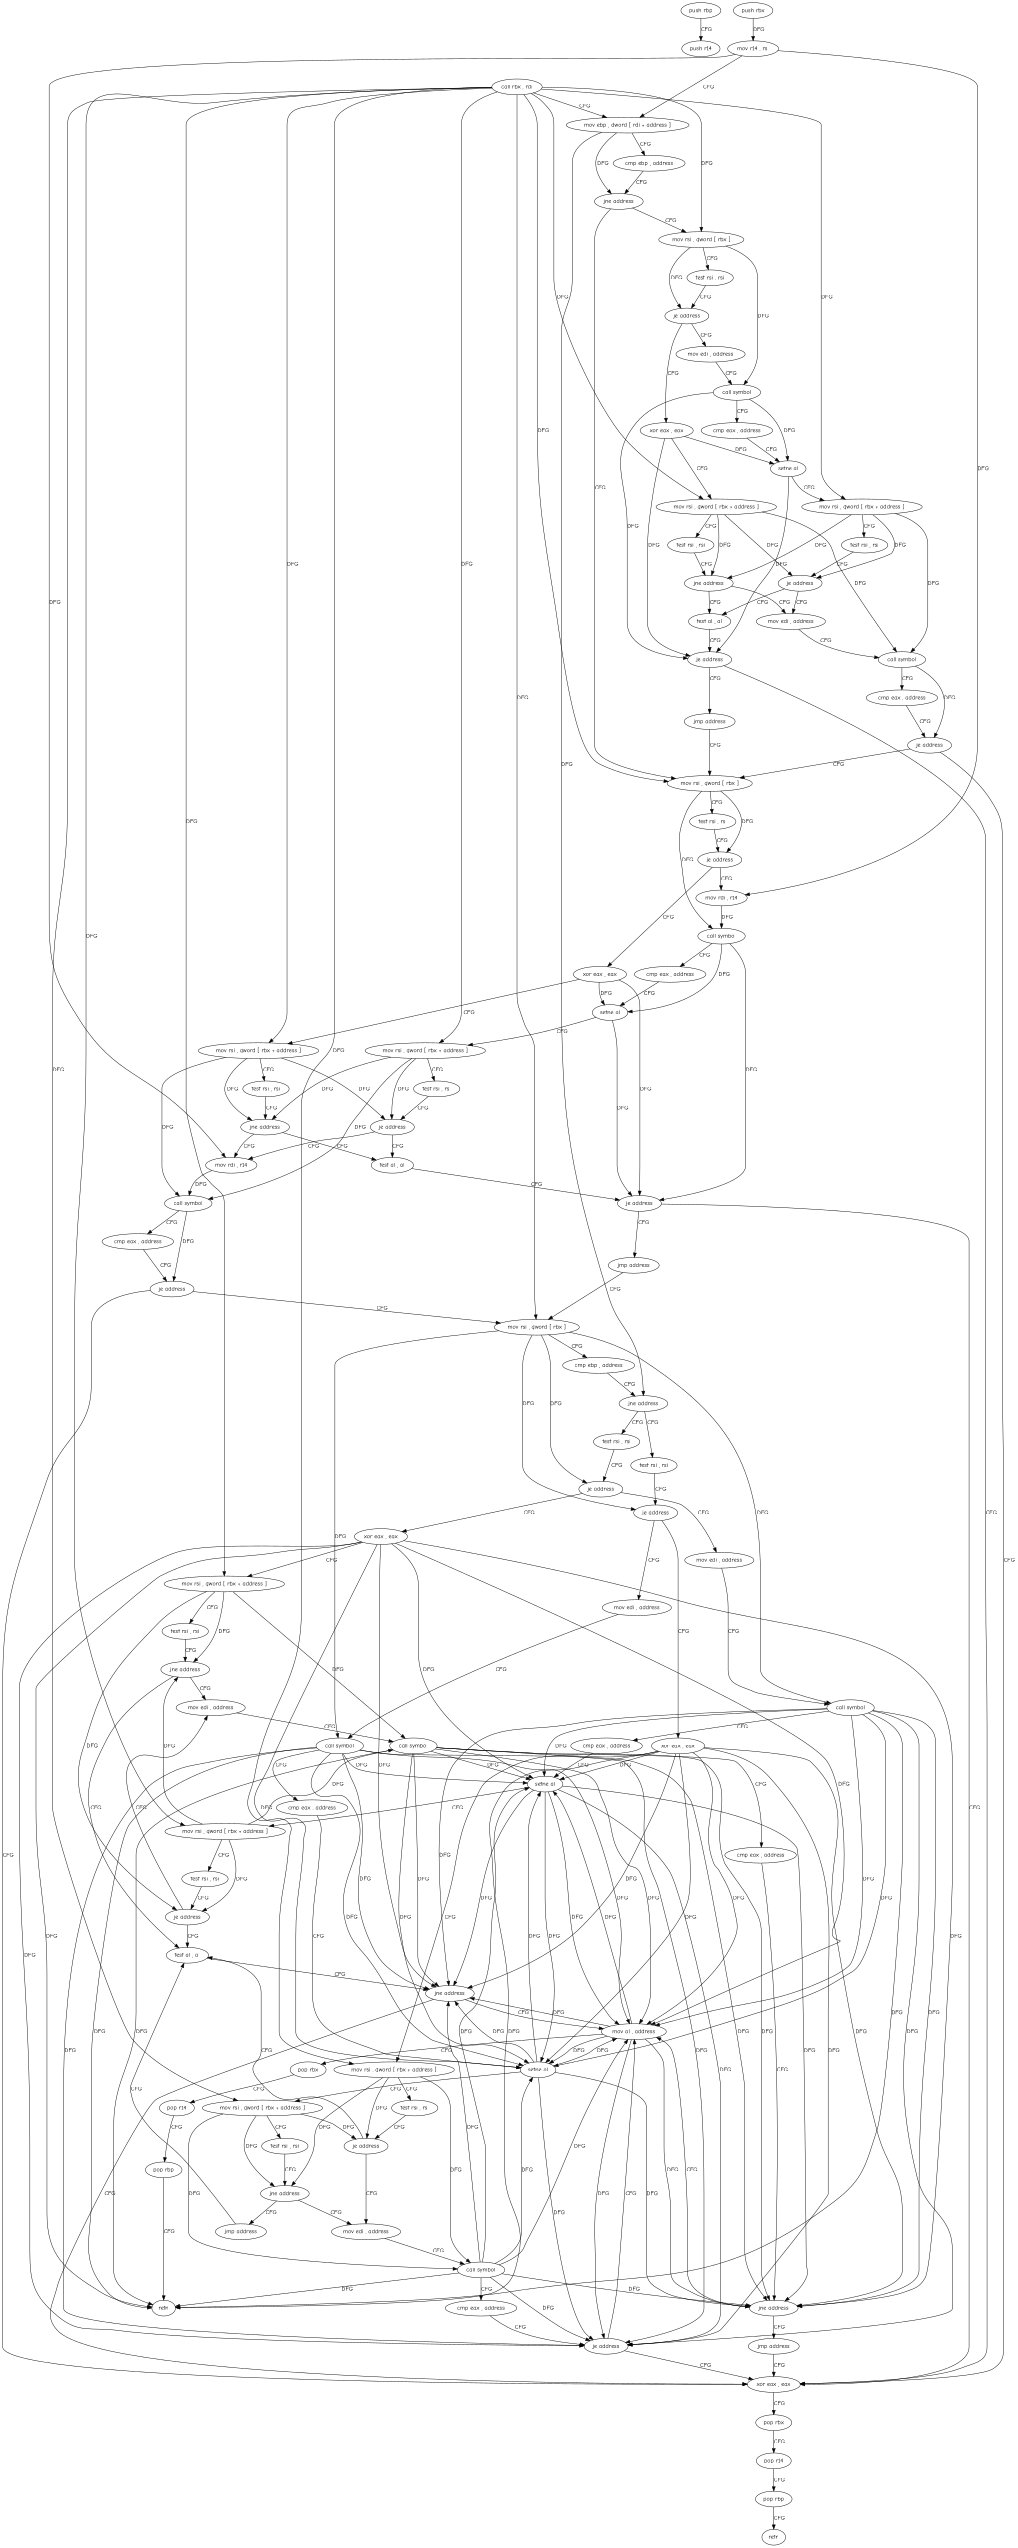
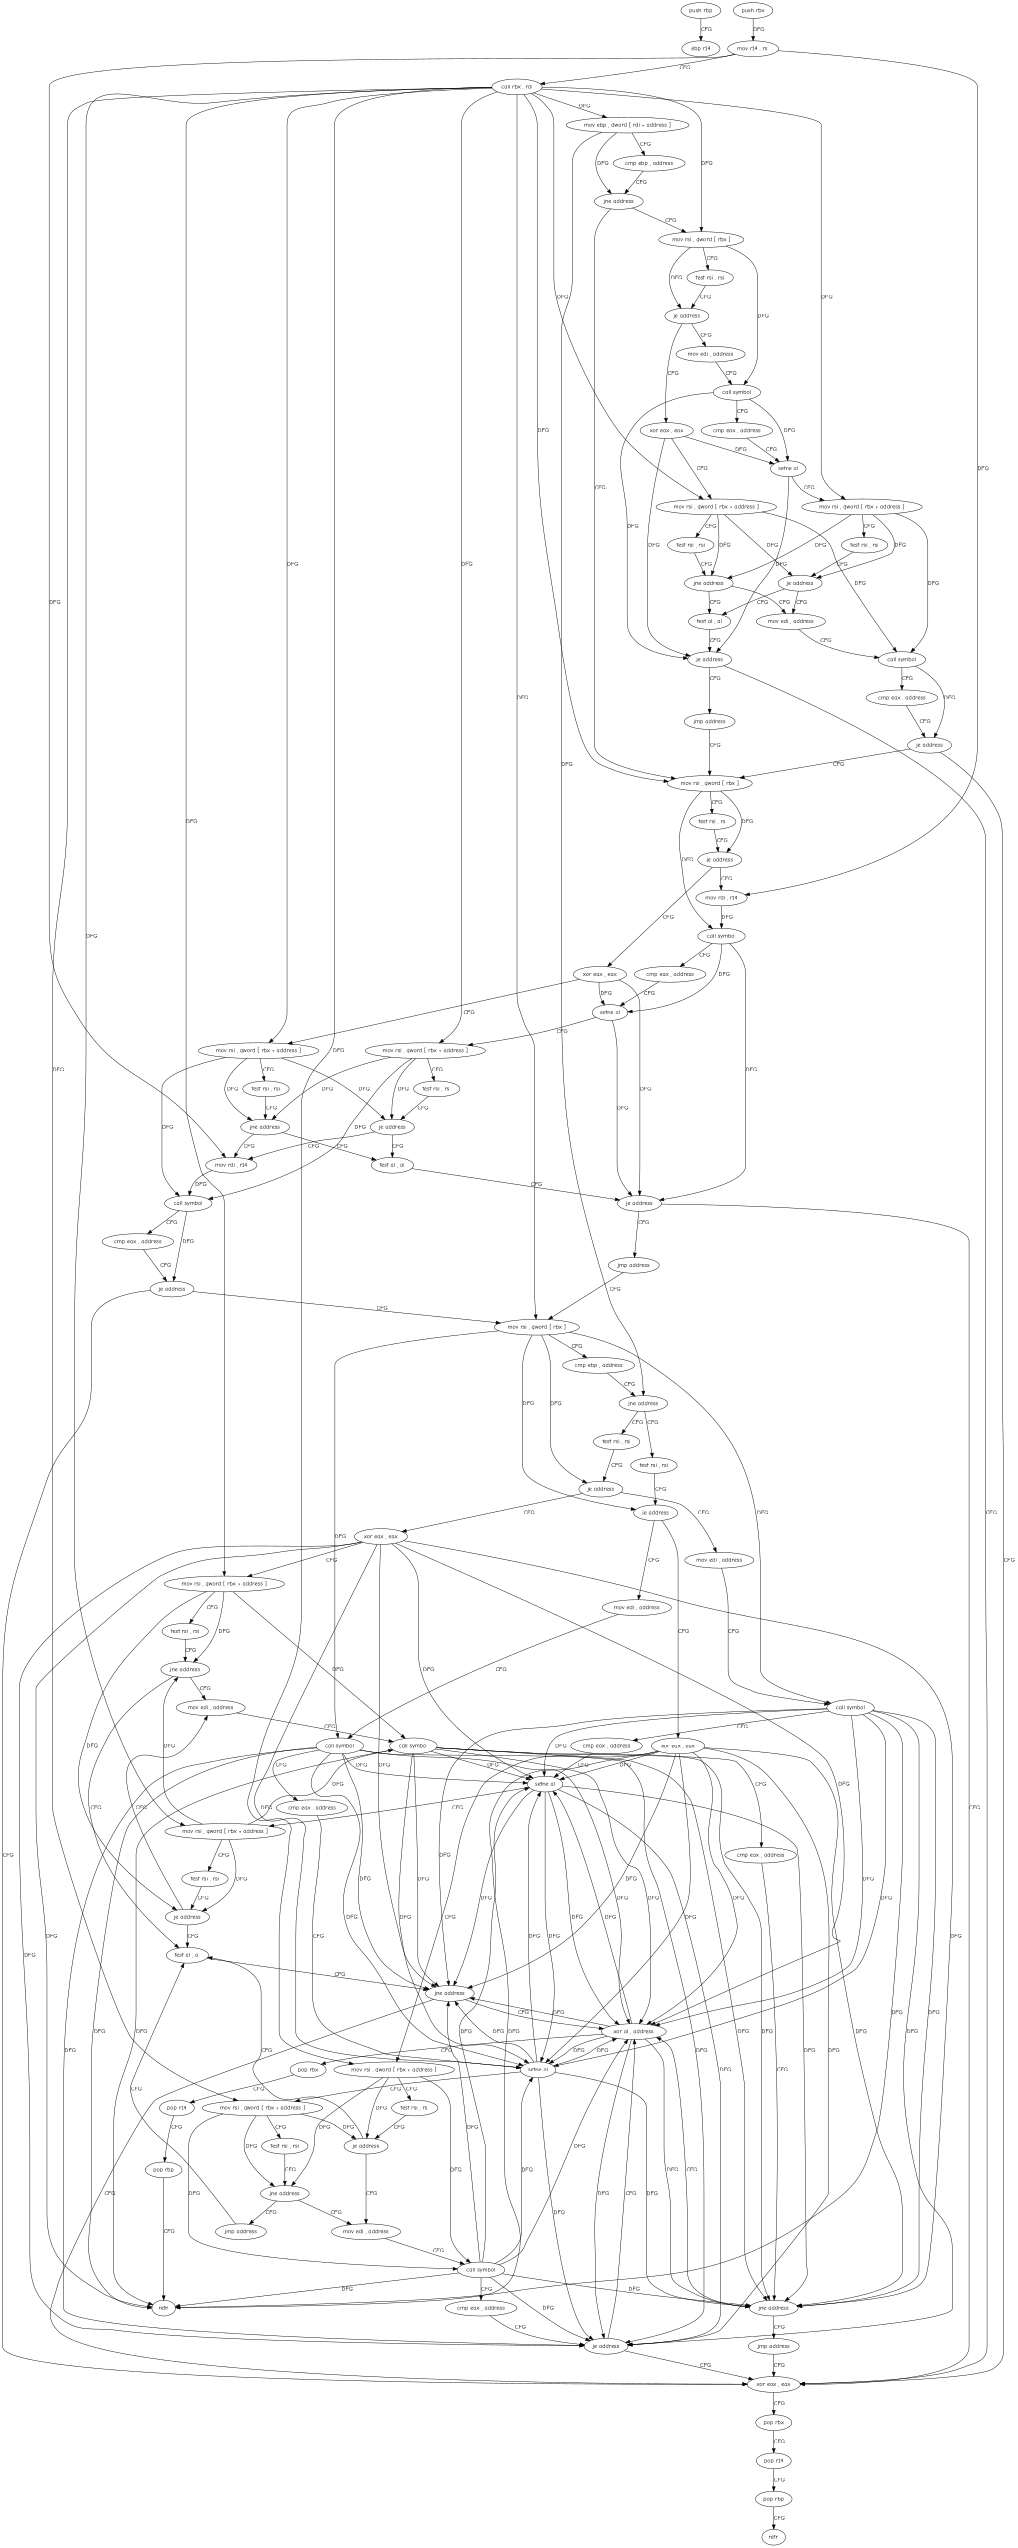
node "push r14": label "push r14" -> "ebp r14"
edge "mov r14 , rsi" -> "mov ebp , dword [ rdi + address ]": now "mov r14 , rsi" -> "call rbx , rdi"
edge "call rbx , rdi" -> "mov ebp , dword [ rdi + address ]": label "CFG" -> "DFG"
node "mov al , address": label "mov al , address" -> "xor al , address"
